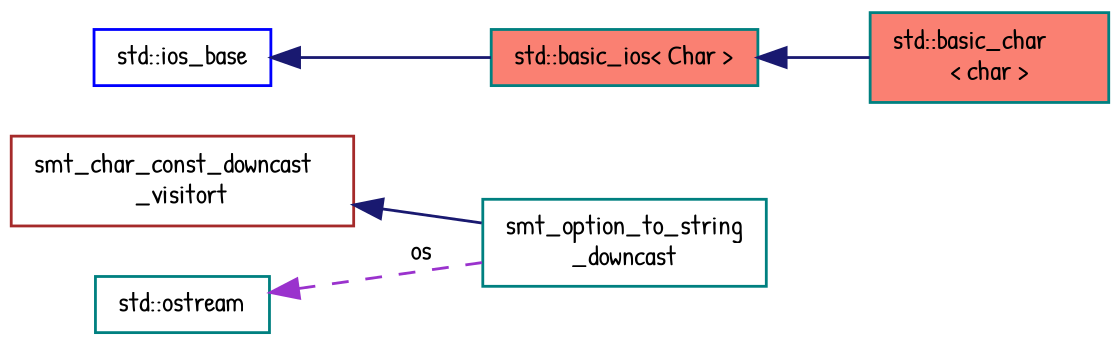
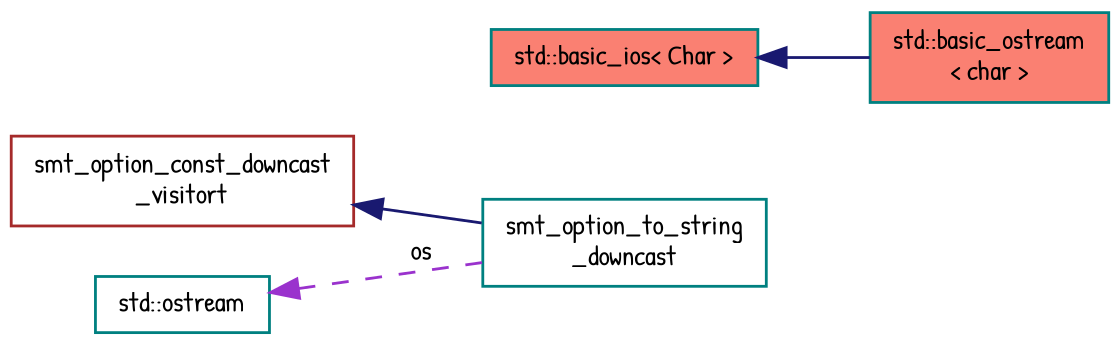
node "std::ios_base": removed
node "std::basic_char < char >": label "std::basic_char < char >" -> "std::basic_ostream < char >"
node "smt_char_const_downcast _visitort": label "smt_char_const_downcast _visitort" -> "smt_option_const_downcast _visitort"
